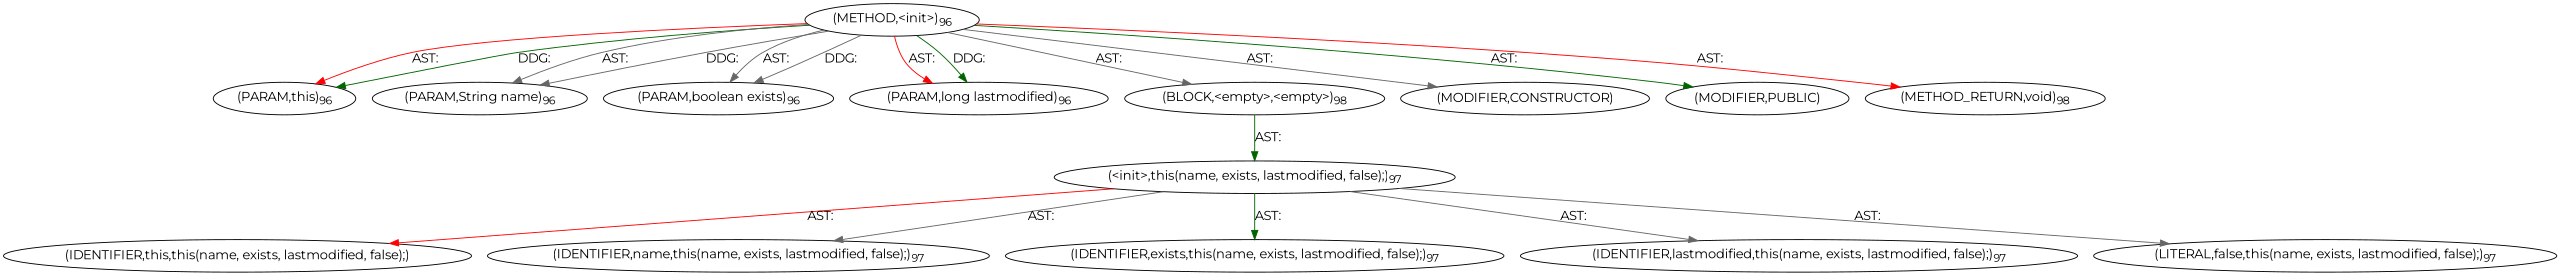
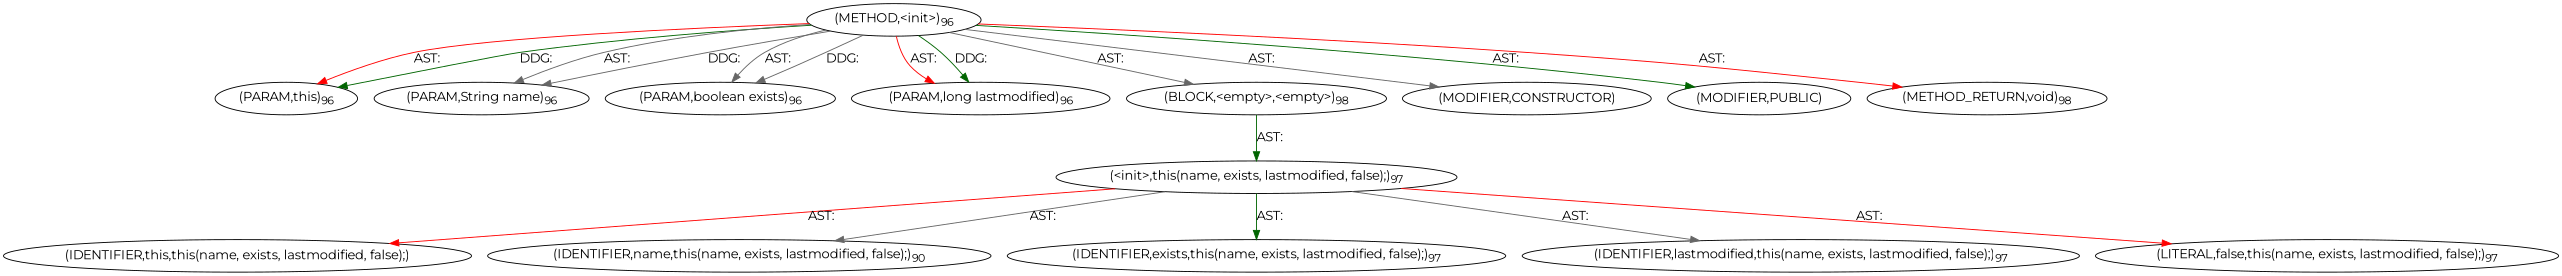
edge "(<init>,this(name, exists, lastmodified, false);)" -> "(LITERAL,false,this(name, exists, lastmodified, false);)": color gray40 -> red
node "(IDENTIFIER,name,this(name, exists, lastmodified, false);)": text "97" -> "90"
